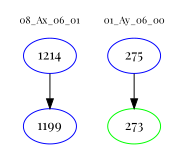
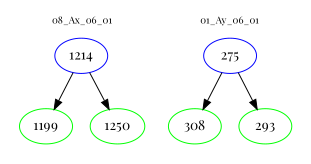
cluster "01_Ay_06_00": label "01_Ay_06_00" -> "01_Ay_06_01"
node "1199": color blue -> green
node "1250": added
node "273": label "273" -> "293"
node "308": added
